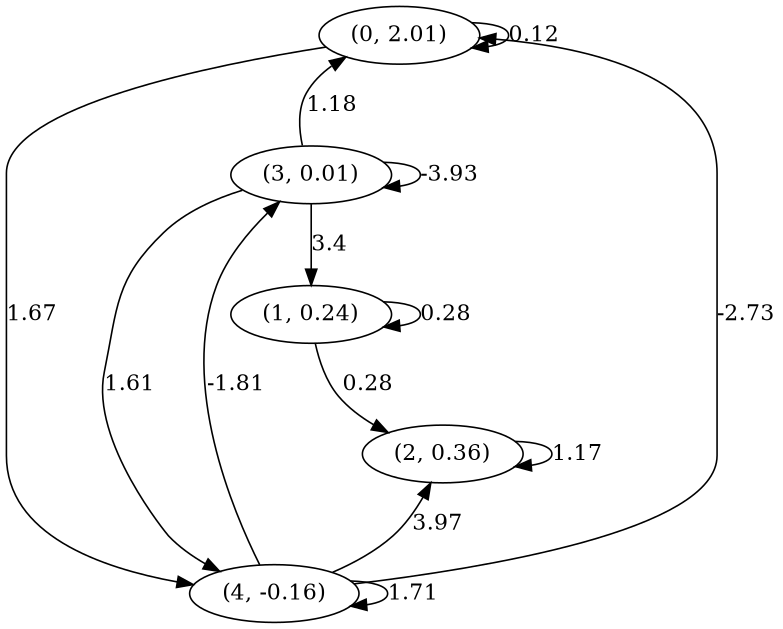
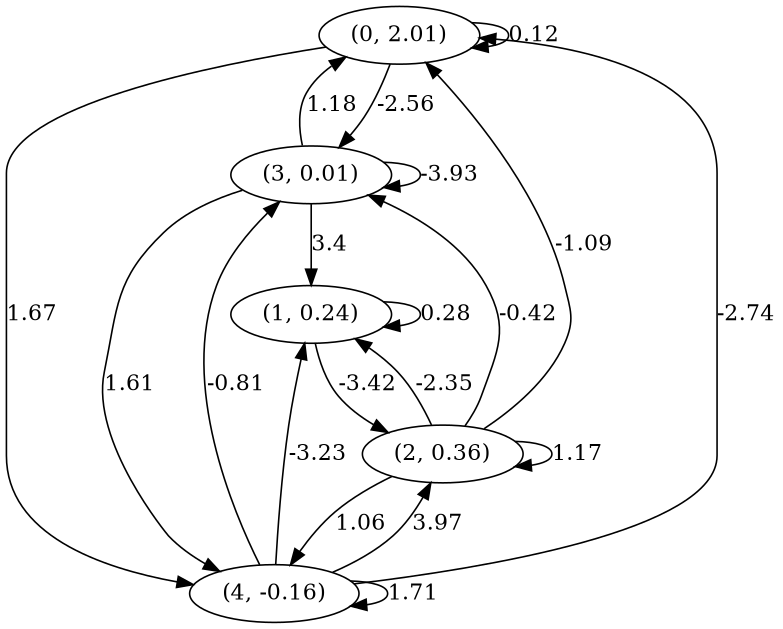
edge "(0, 2.01)" -> "(3, 0.01)": added, label "-2.56"
edge "(2, 0.36)" -> "(0, 2.01)": added, label "-1.09"
edge "(2, 0.36)" -> "(3, 0.01)": added, label "-0.42"
edge "(4, -0.16)" -> "(0, 2.01)": label "-2.73" -> "-2.74"
edge "(2, 0.36)" -> "(1, 0.24)": added, label "-2.35"
edge "(4, -0.16)" -> "(3, 0.01)": label "-1.81" -> "-0.81"
edge "(1, 0.24)" -> "(2, 0.36)": label "0.28" -> "-3.42"
edge "(4, -0.16)" -> "(1, 0.24)": added, label "-3.23"
edge "(2, 0.36)" -> "(4, -0.16)": added, label "1.06"
